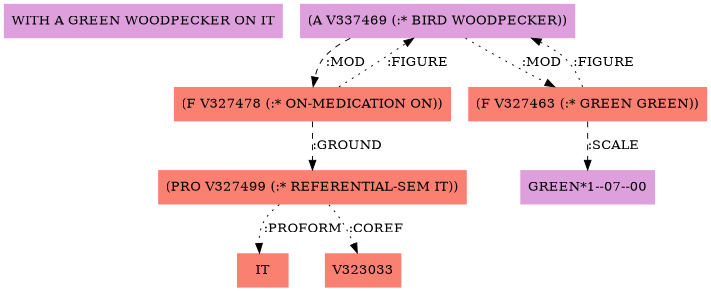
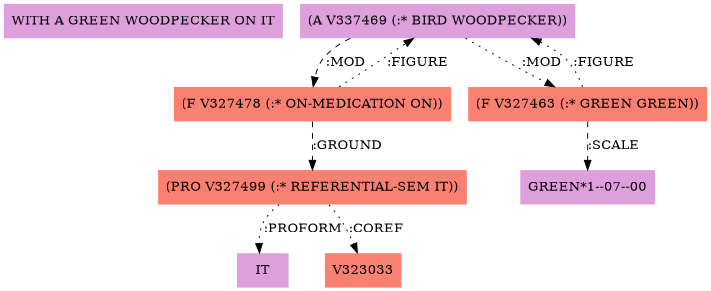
node "IT": fillcolor salmon -> plum
